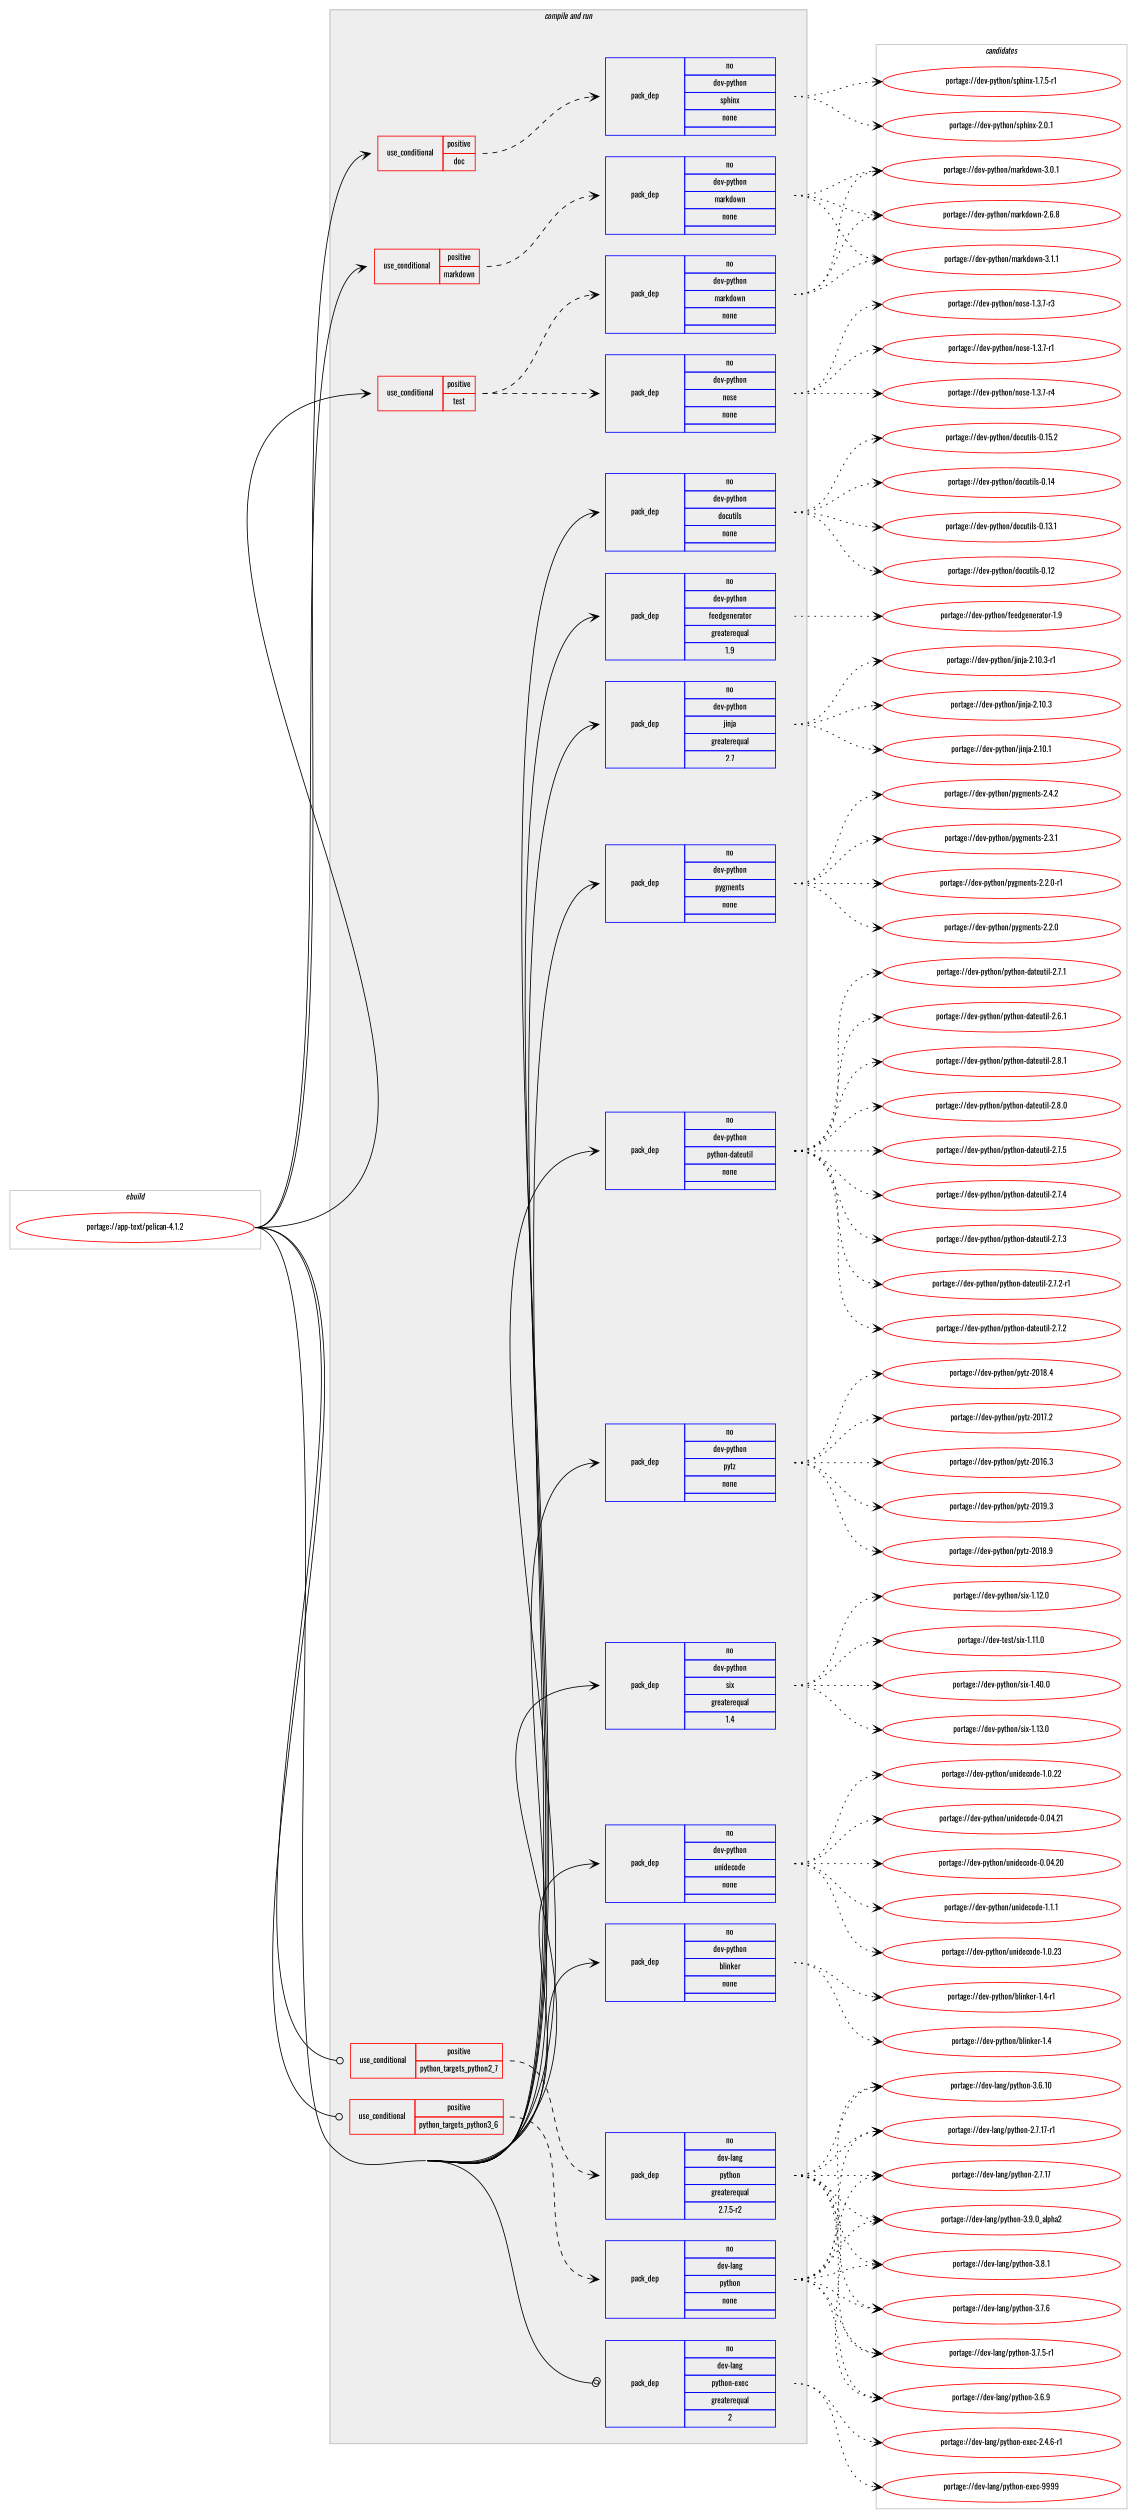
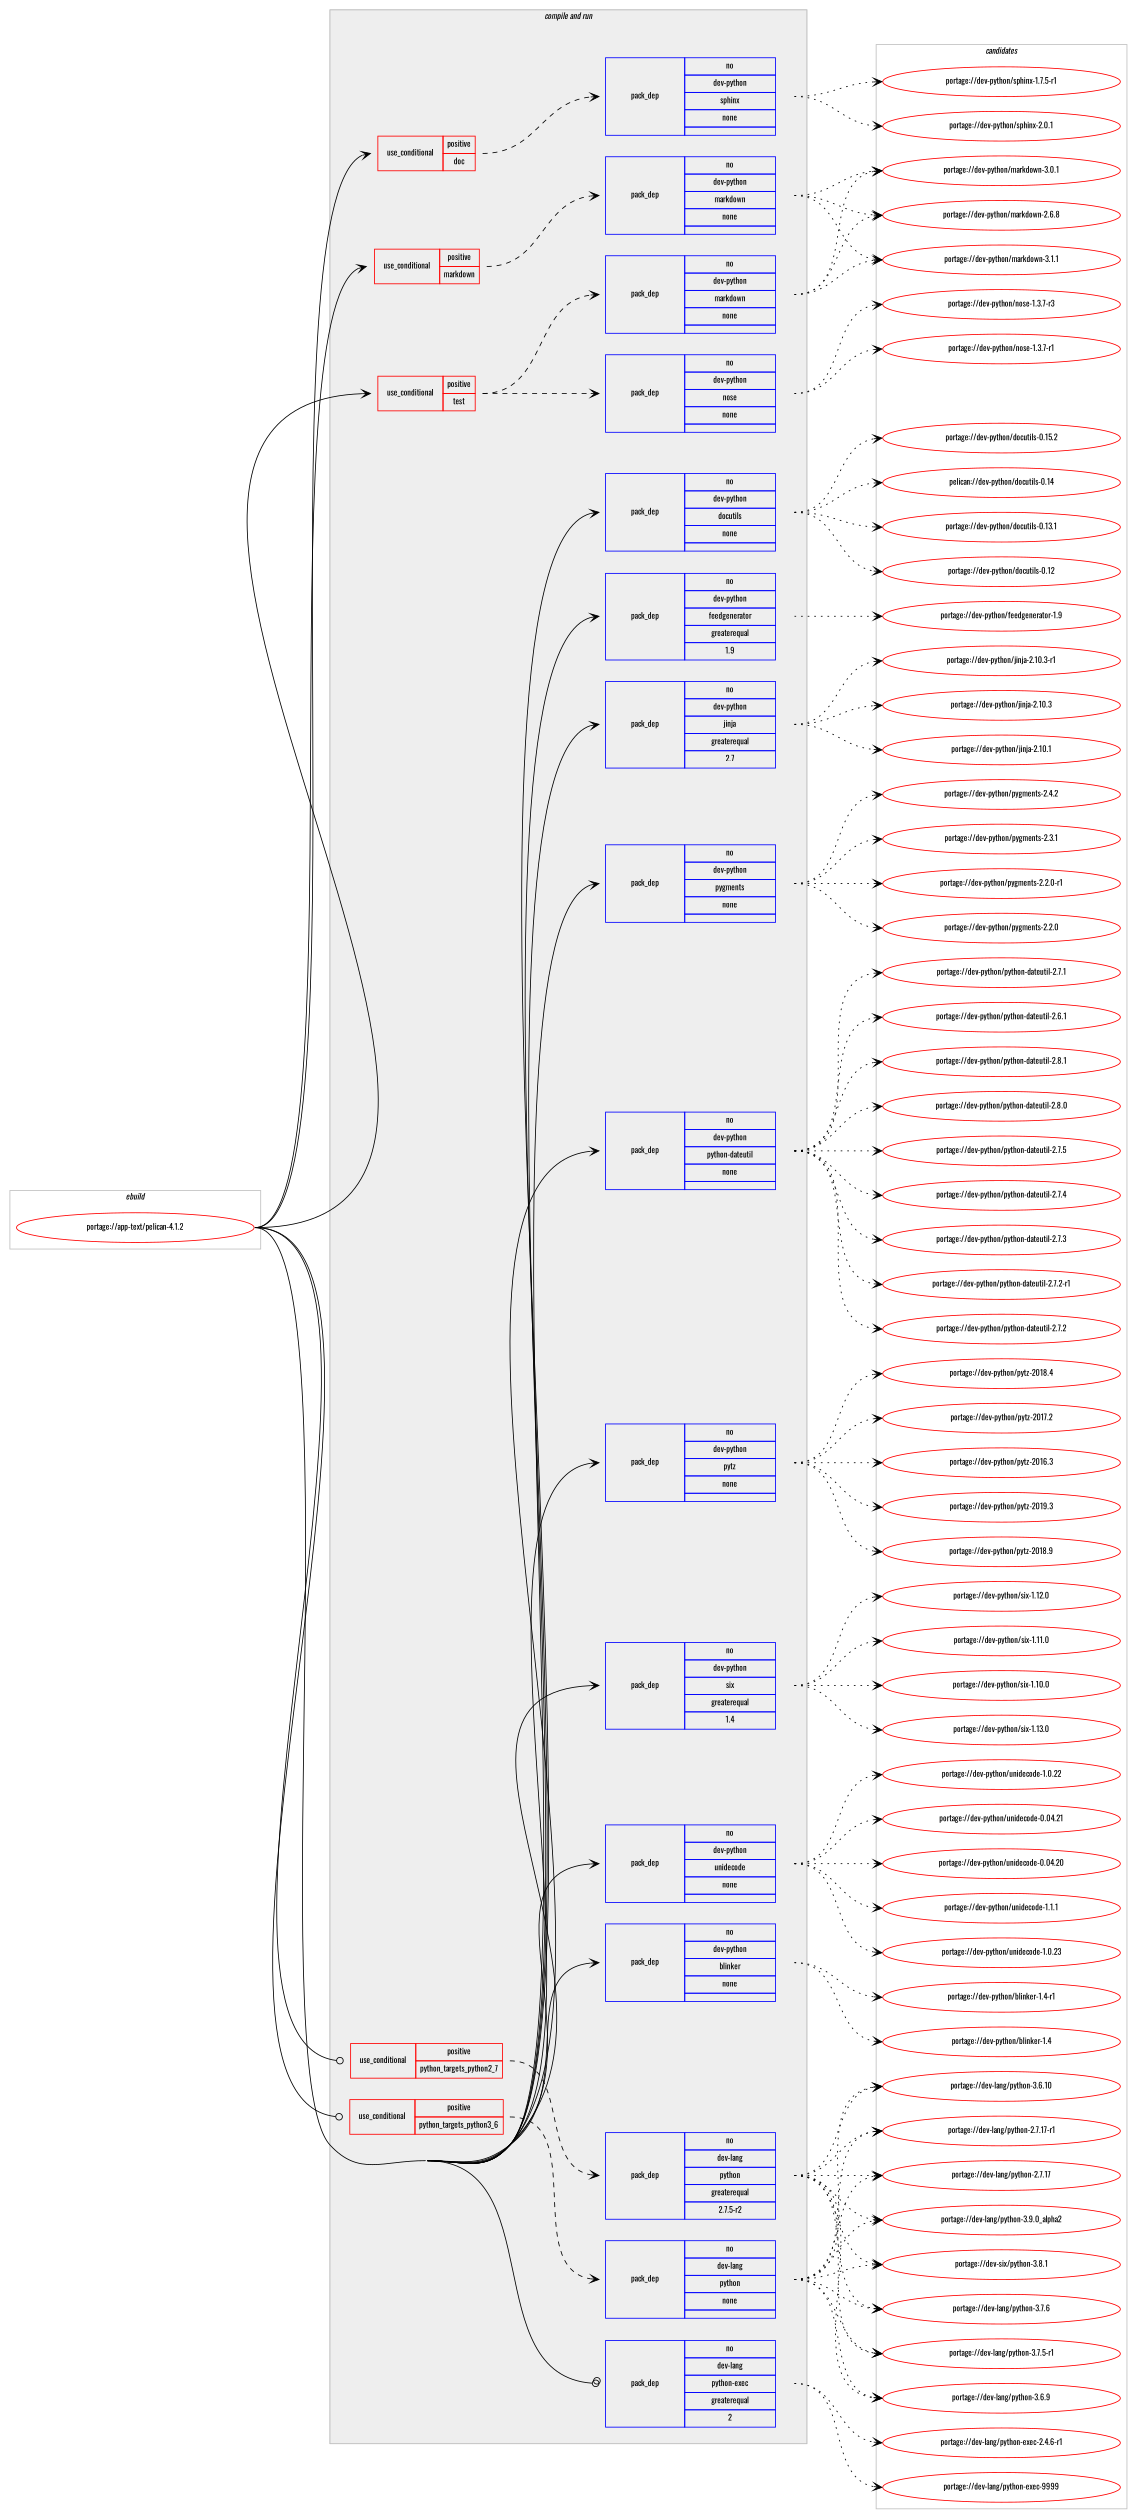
node "portage://dev-python/nose-1.3.7-r4": removed
node "portage://dev-python/docutils-0.14": label "portage://dev-python/docutils-0.14" -> "pelican://dev-python/docutils-0.14"
node "portage://dev-test/six-1.11.0": label "portage://dev-test/six-1.11.0" -> "portage://dev-python/six-1.11.0"
node "portage://dev-python/six-1.40.0": label "portage://dev-python/six-1.40.0" -> "portage://dev-python/six-1.10.0"
node "portage://dev-lang/python-3.8.1": label "portage://dev-lang/python-3.8.1" -> "portage://dev-six/python-3.8.1"
